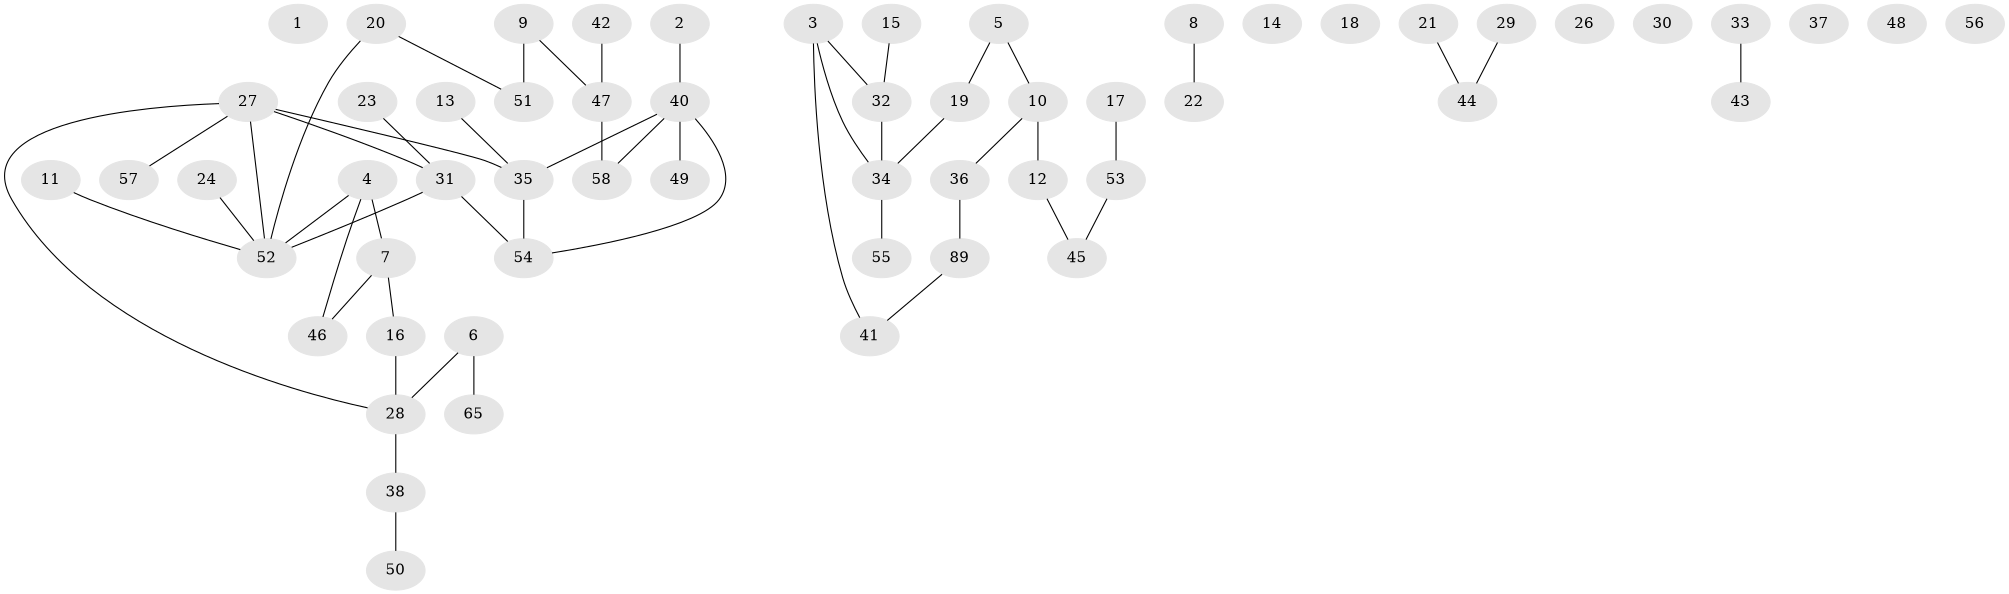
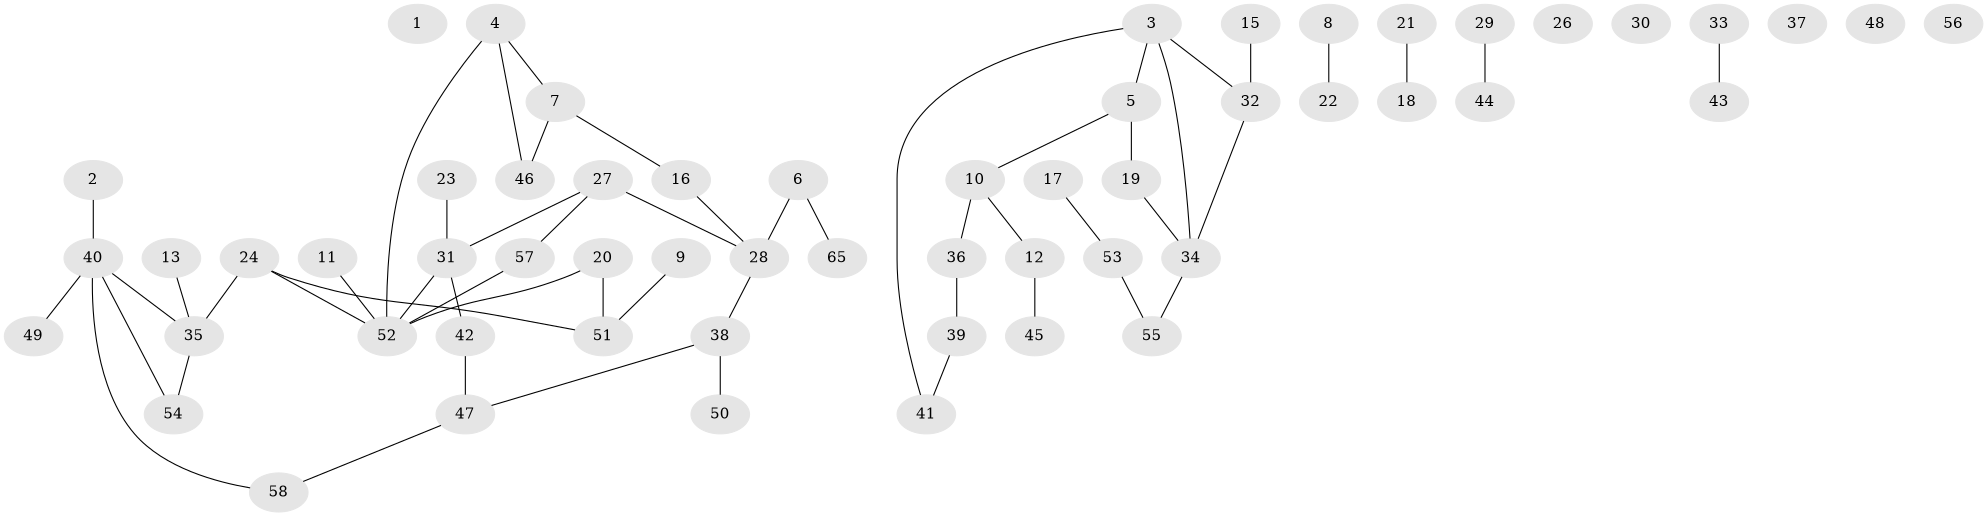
node "14": removed
edge "9" -- "47": now "38" -- "47"
edge "3" -- "5": added
edge "21" -- "44": now "21" -- "18"
edge "27" -- "35": now "24" -- "35"
edge "27" -- "52": now "57" -- "52"
edge "31" -- "54": now "31" -- "42"
edge "53" -- "45": now "53" -- "55"
node "89": label "89" -> "39"
edge "24" -- "51": added
